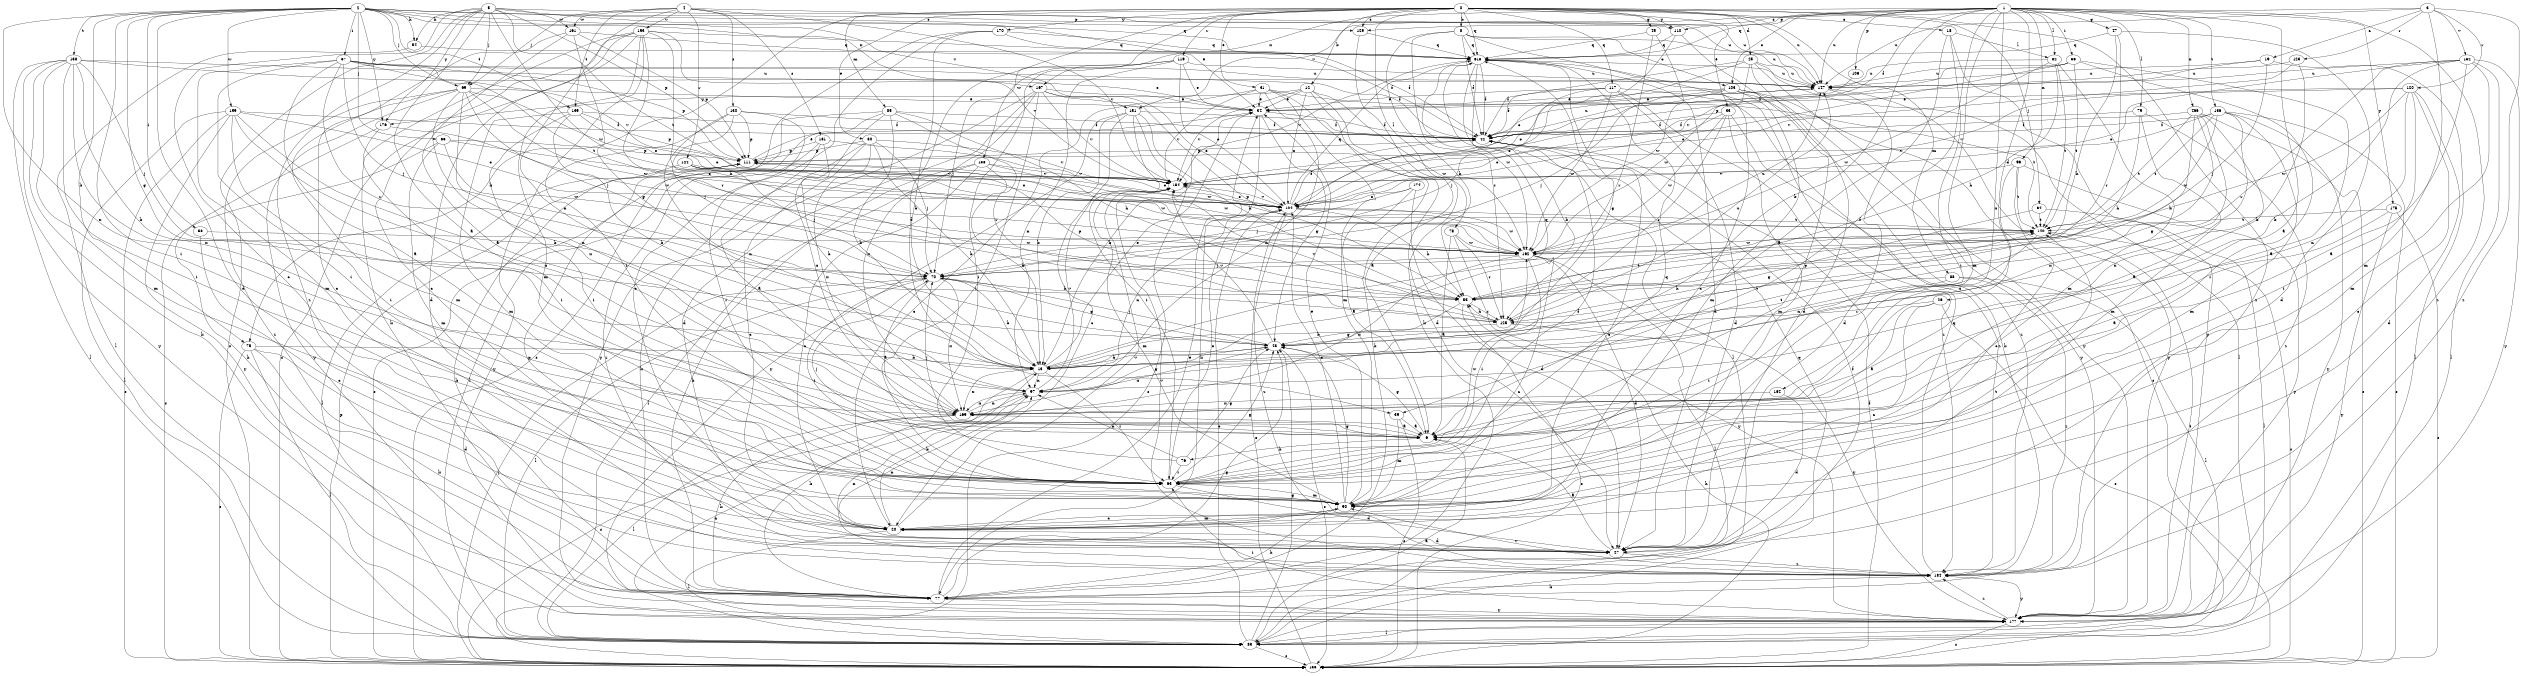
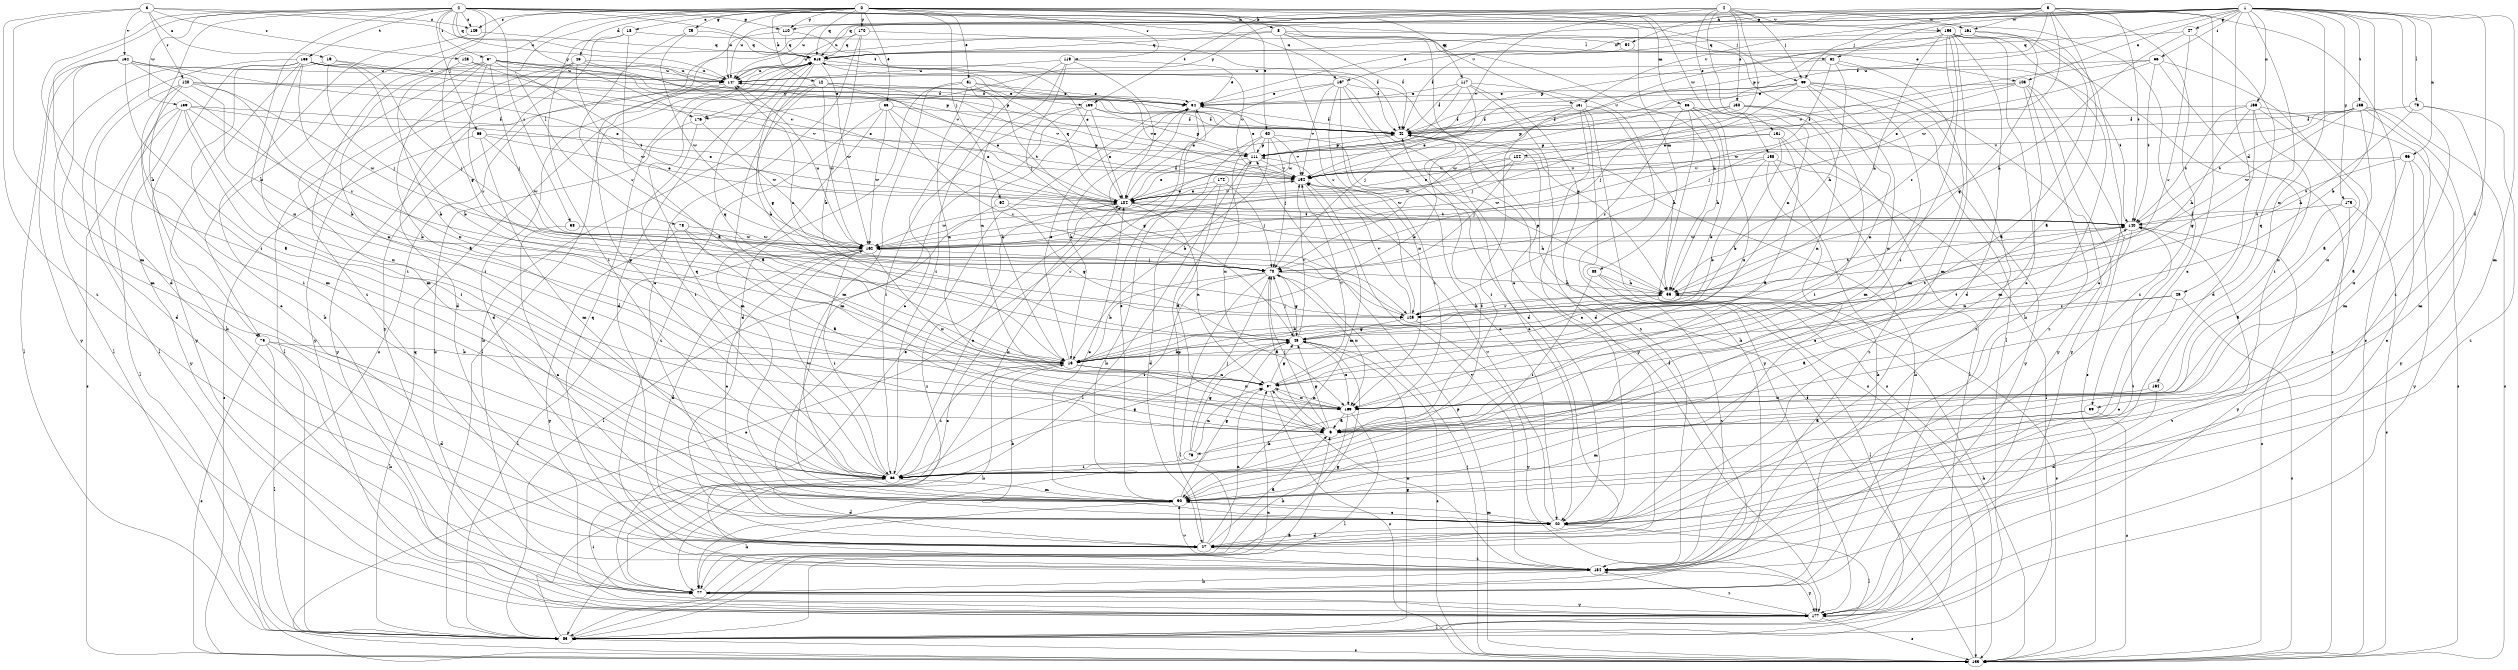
node "106": removed
node "466": label "466" -> "166"
edge "1" -> "6": label "a" -> "q"
